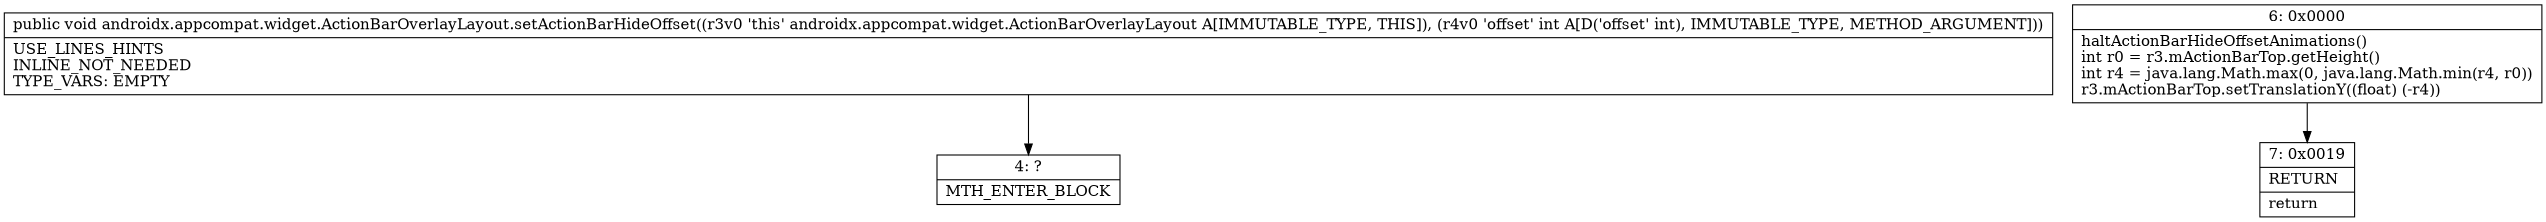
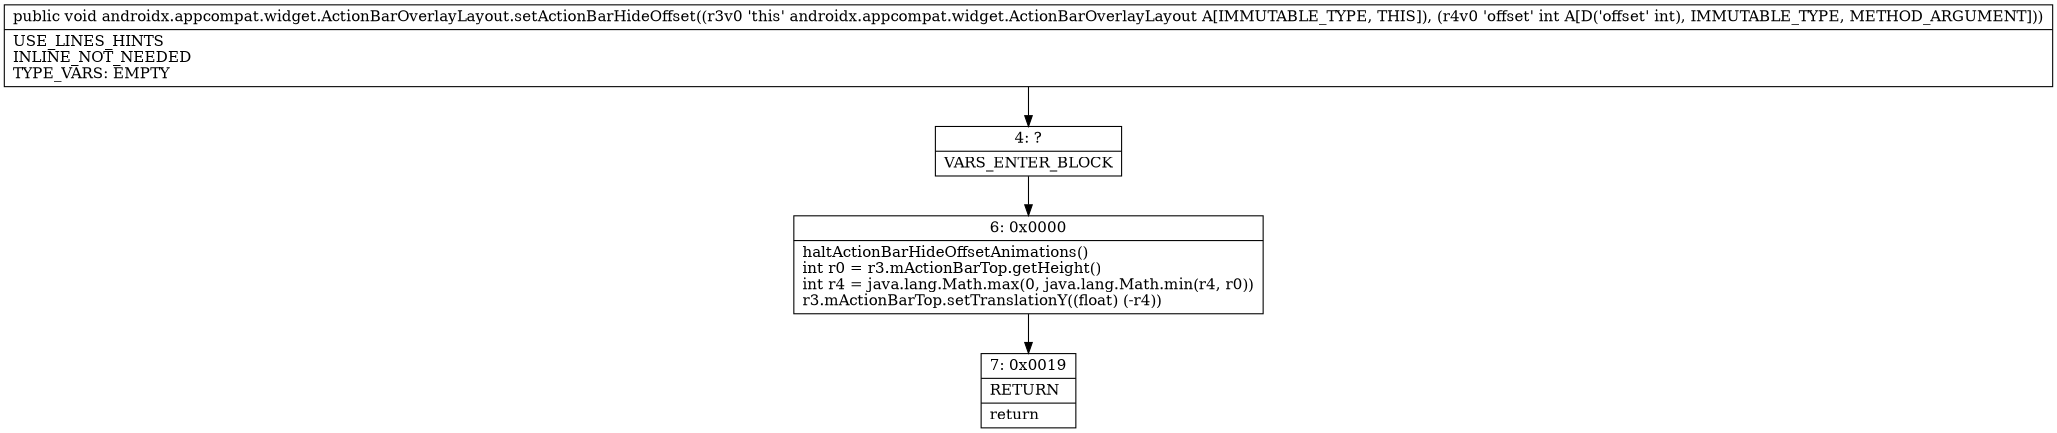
edge "4: ?" -> "6: 0x0000": added
node "4: ?": text "MTH_ENTER_BLOCK" -> "VARS_ENTER_BLOCK"
